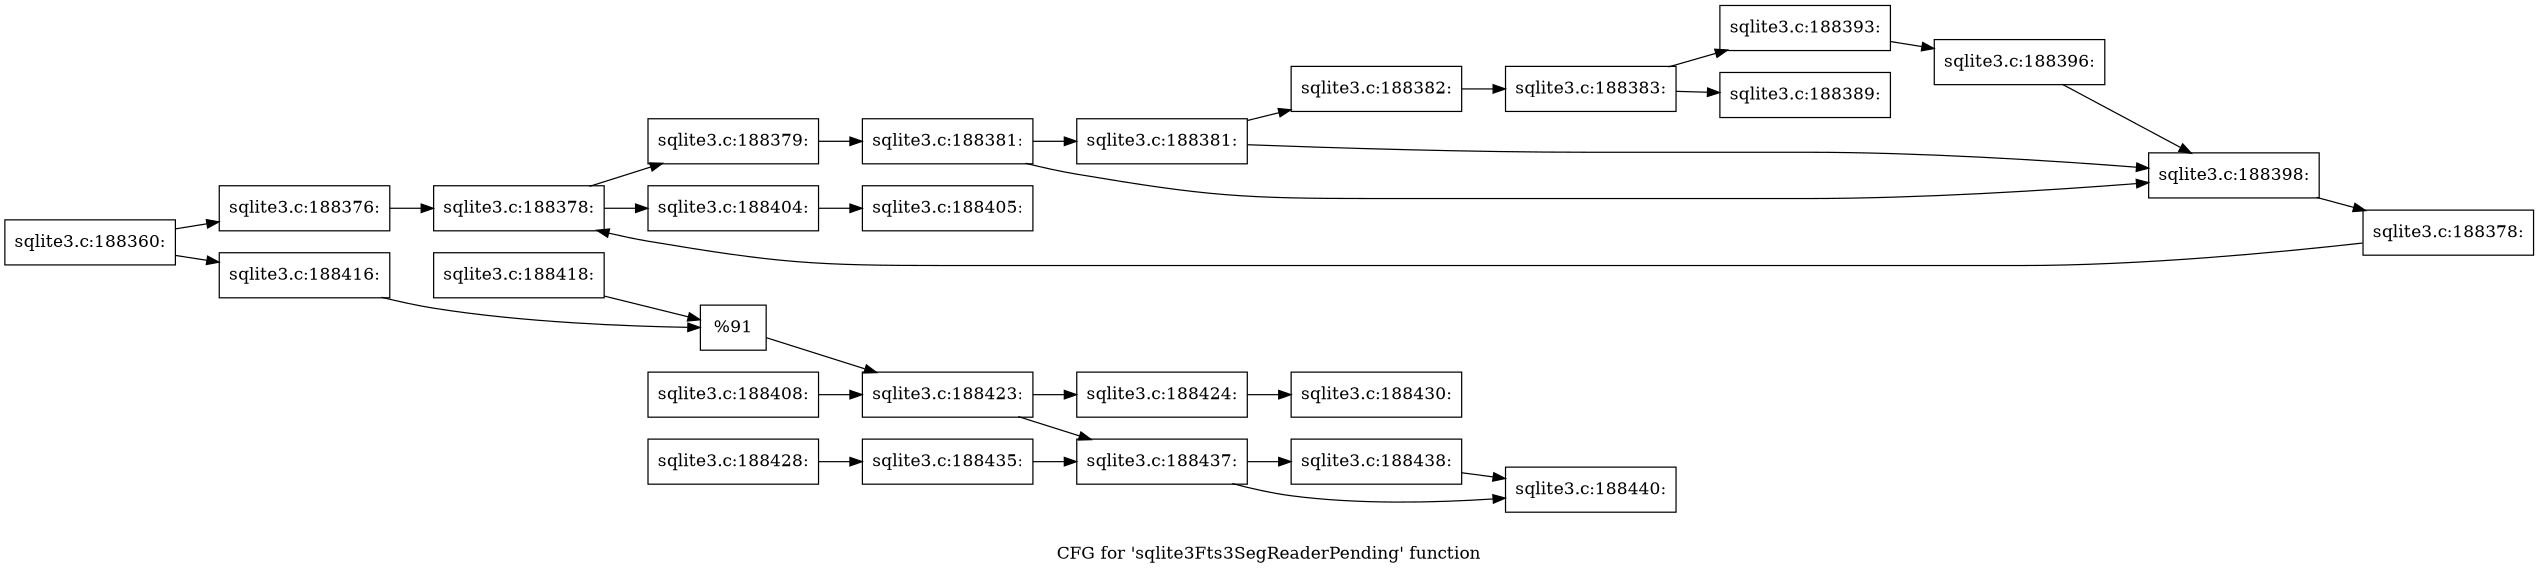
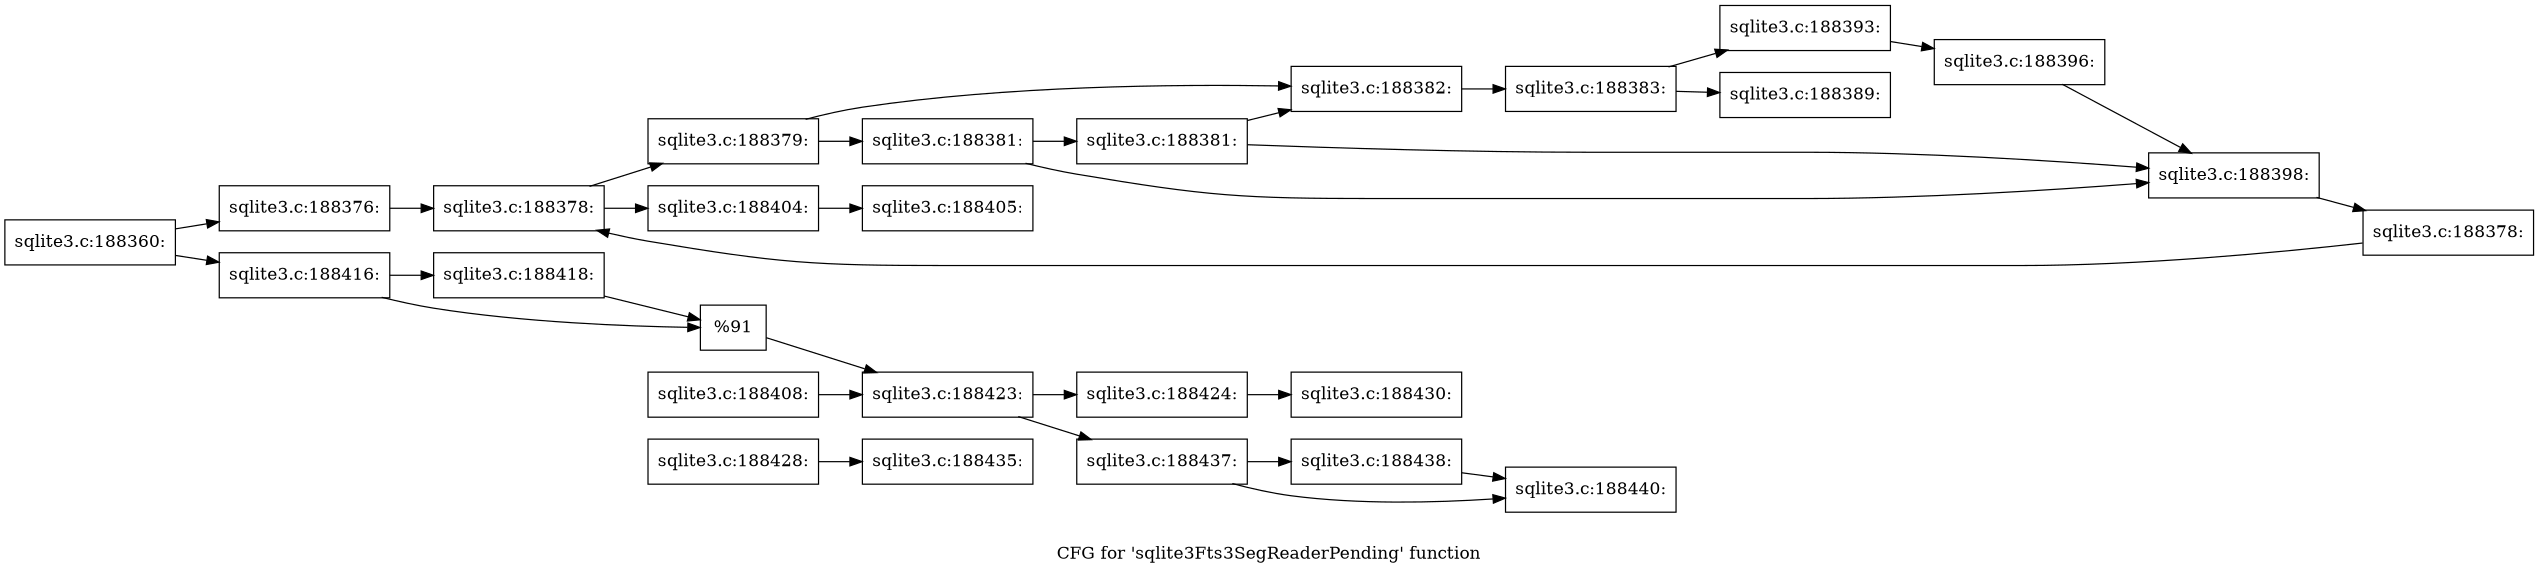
edge "sqlite3.c:188379:" -> "sqlite3.c:188382:": added
edge "sqlite3.c:188416:" -> "sqlite3.c:188418:": added
edge "sqlite3.c:188435:" -> "sqlite3.c:188437:": removed
